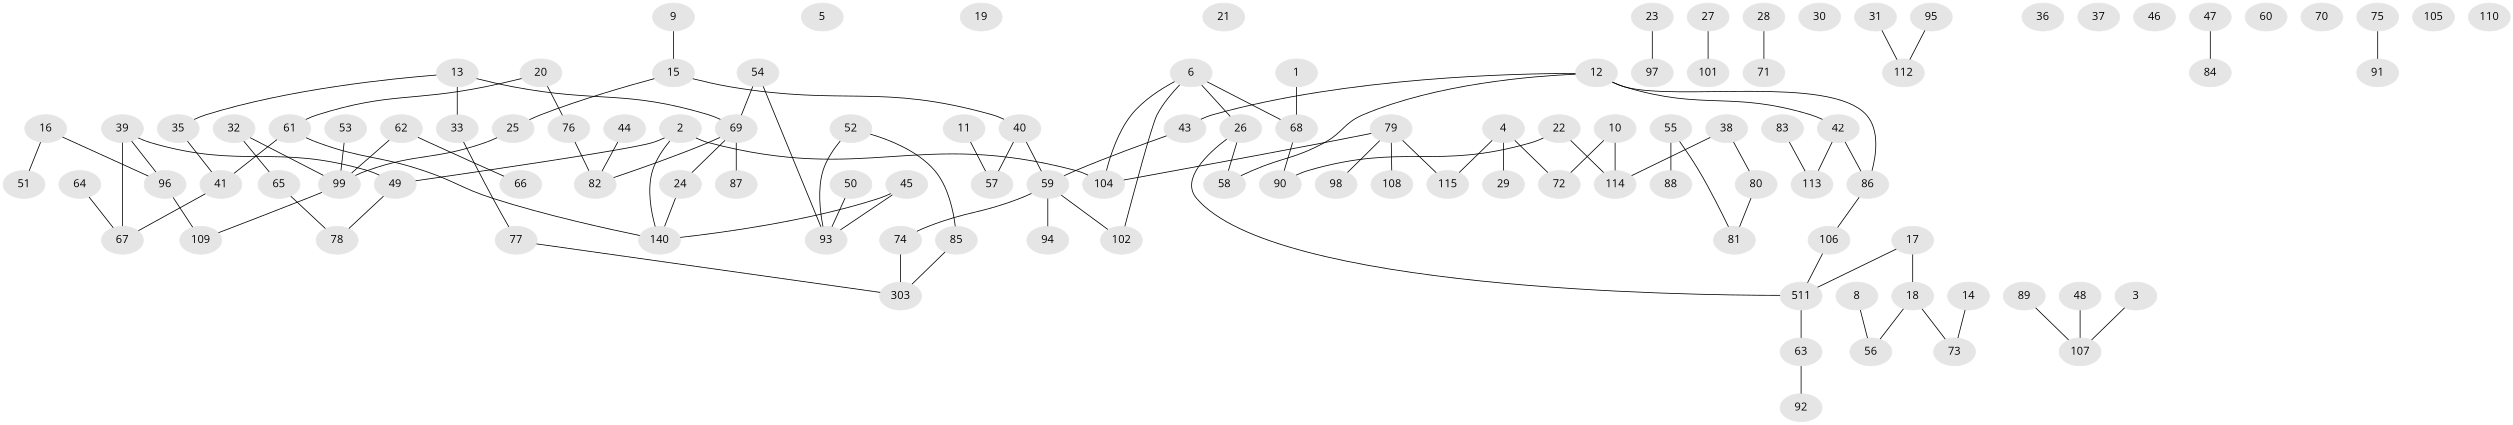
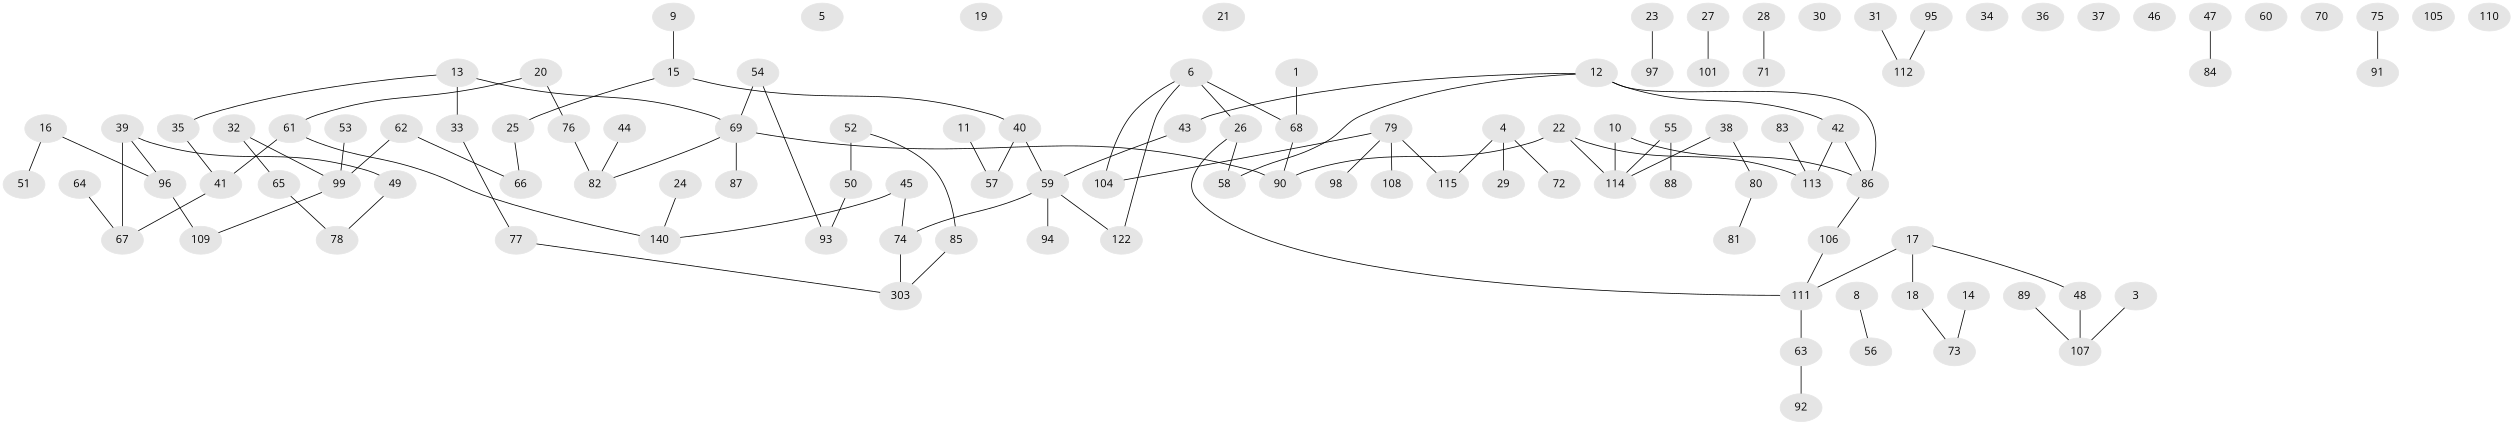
node "34": added
node "2": removed
edge "10" -- "72": now "10" -- "86"
edge "22" -- "113": added
edge "69" -- "24": now "69" -- "90"
edge "25" -- "99": now "25" -- "66"
edge "52" -- "93": now "52" -- "50"
edge "55" -- "81": now "55" -- "114"
edge "45" -- "93": now "45" -- "74"
node "102": label "102" -> "122"
edge "17" -- "48": added
node "511": label "511" -> "111"
edge "18" -- "56": removed
